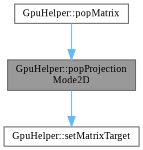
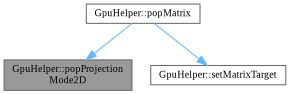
edge "GpuHelper::popProjection Mode2D" -> "GpuHelper::setMatrixTarget": now "GpuHelper::popMatrix" -> "GpuHelper::setMatrixTarget"
